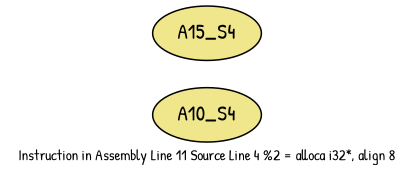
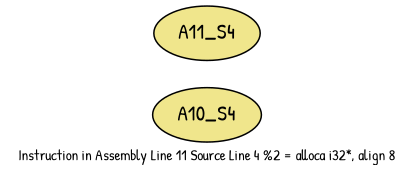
node "A15_S4": label "A15_S4" -> "A11_S4"
